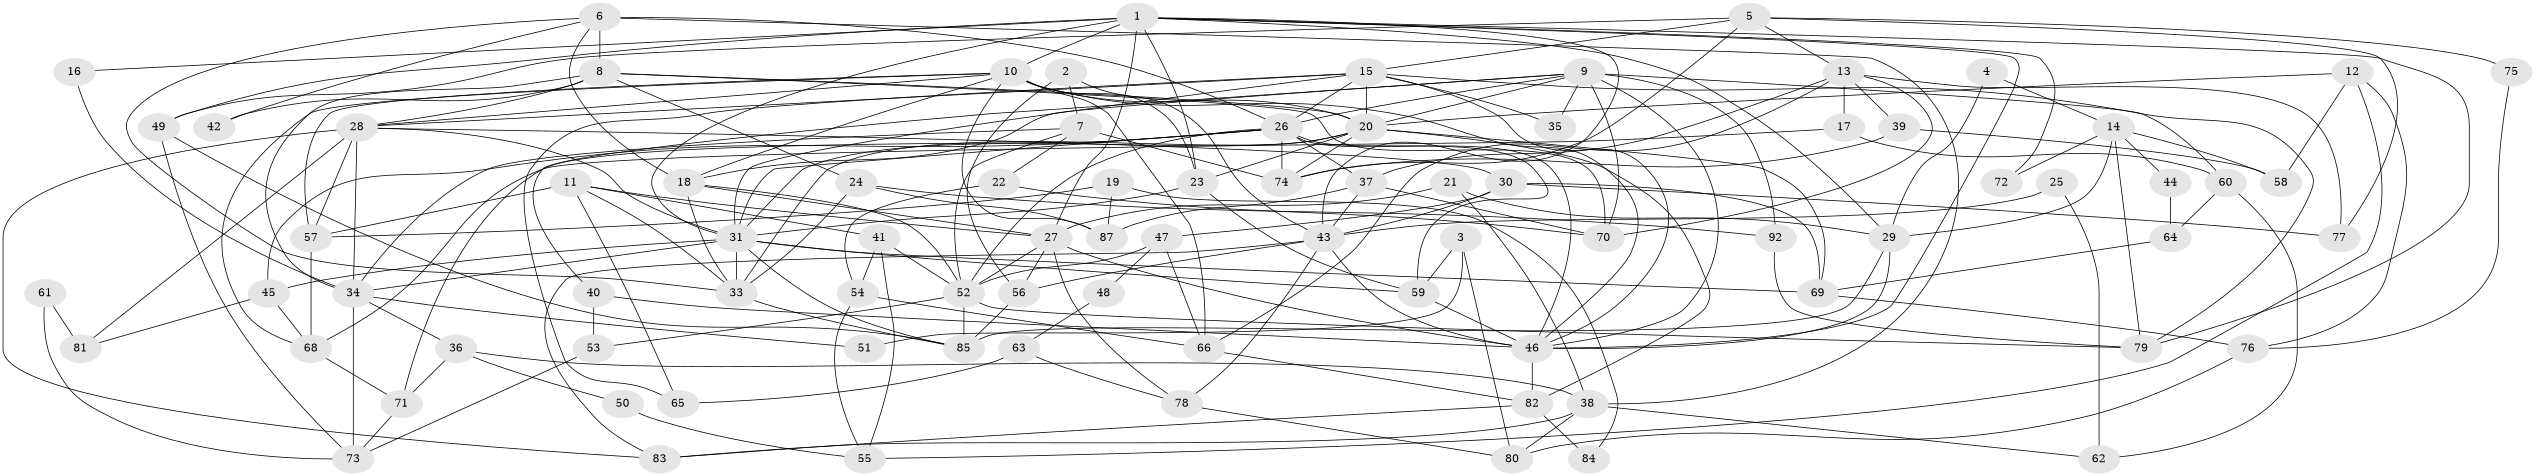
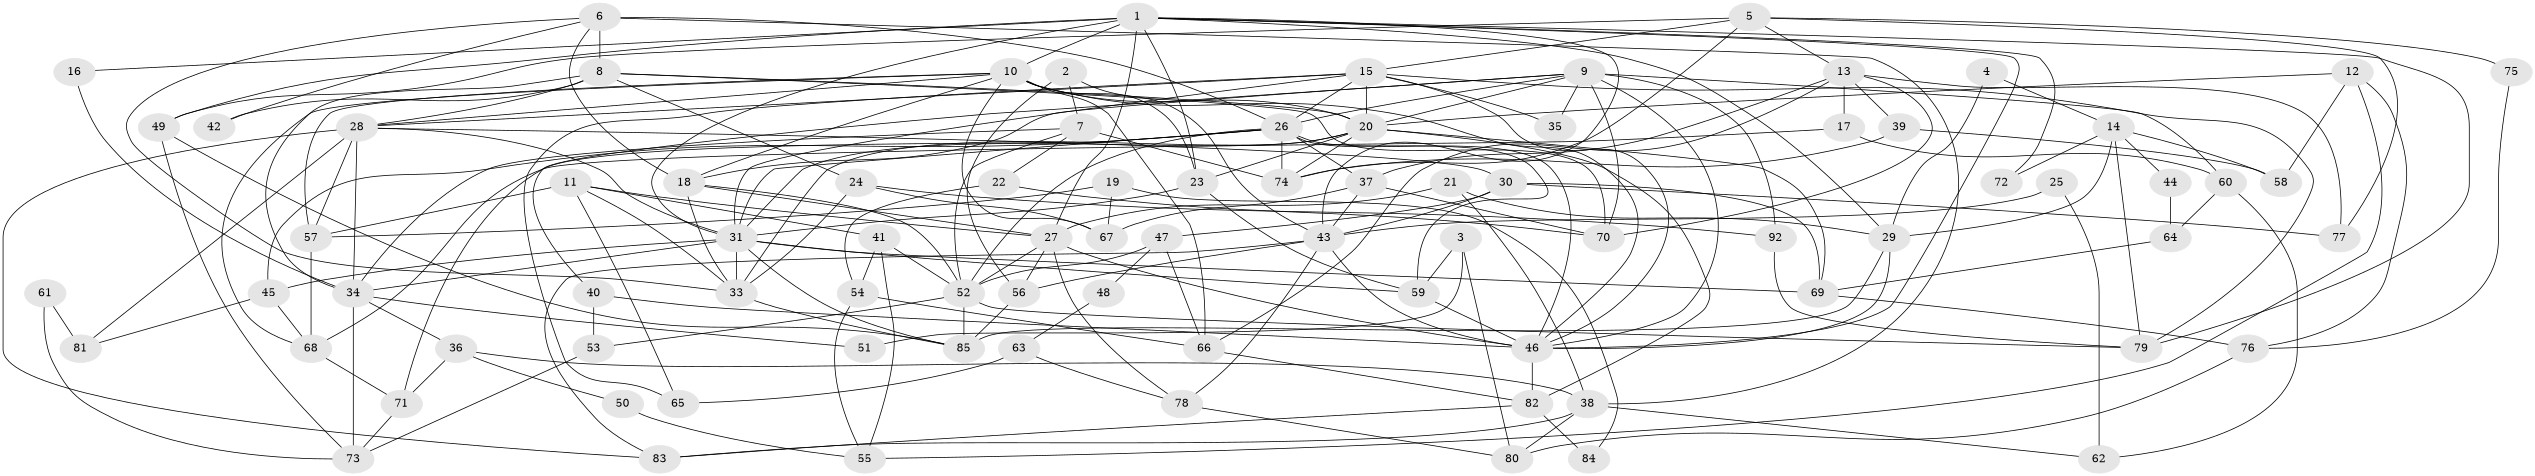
node "87": label "87" -> "67"
